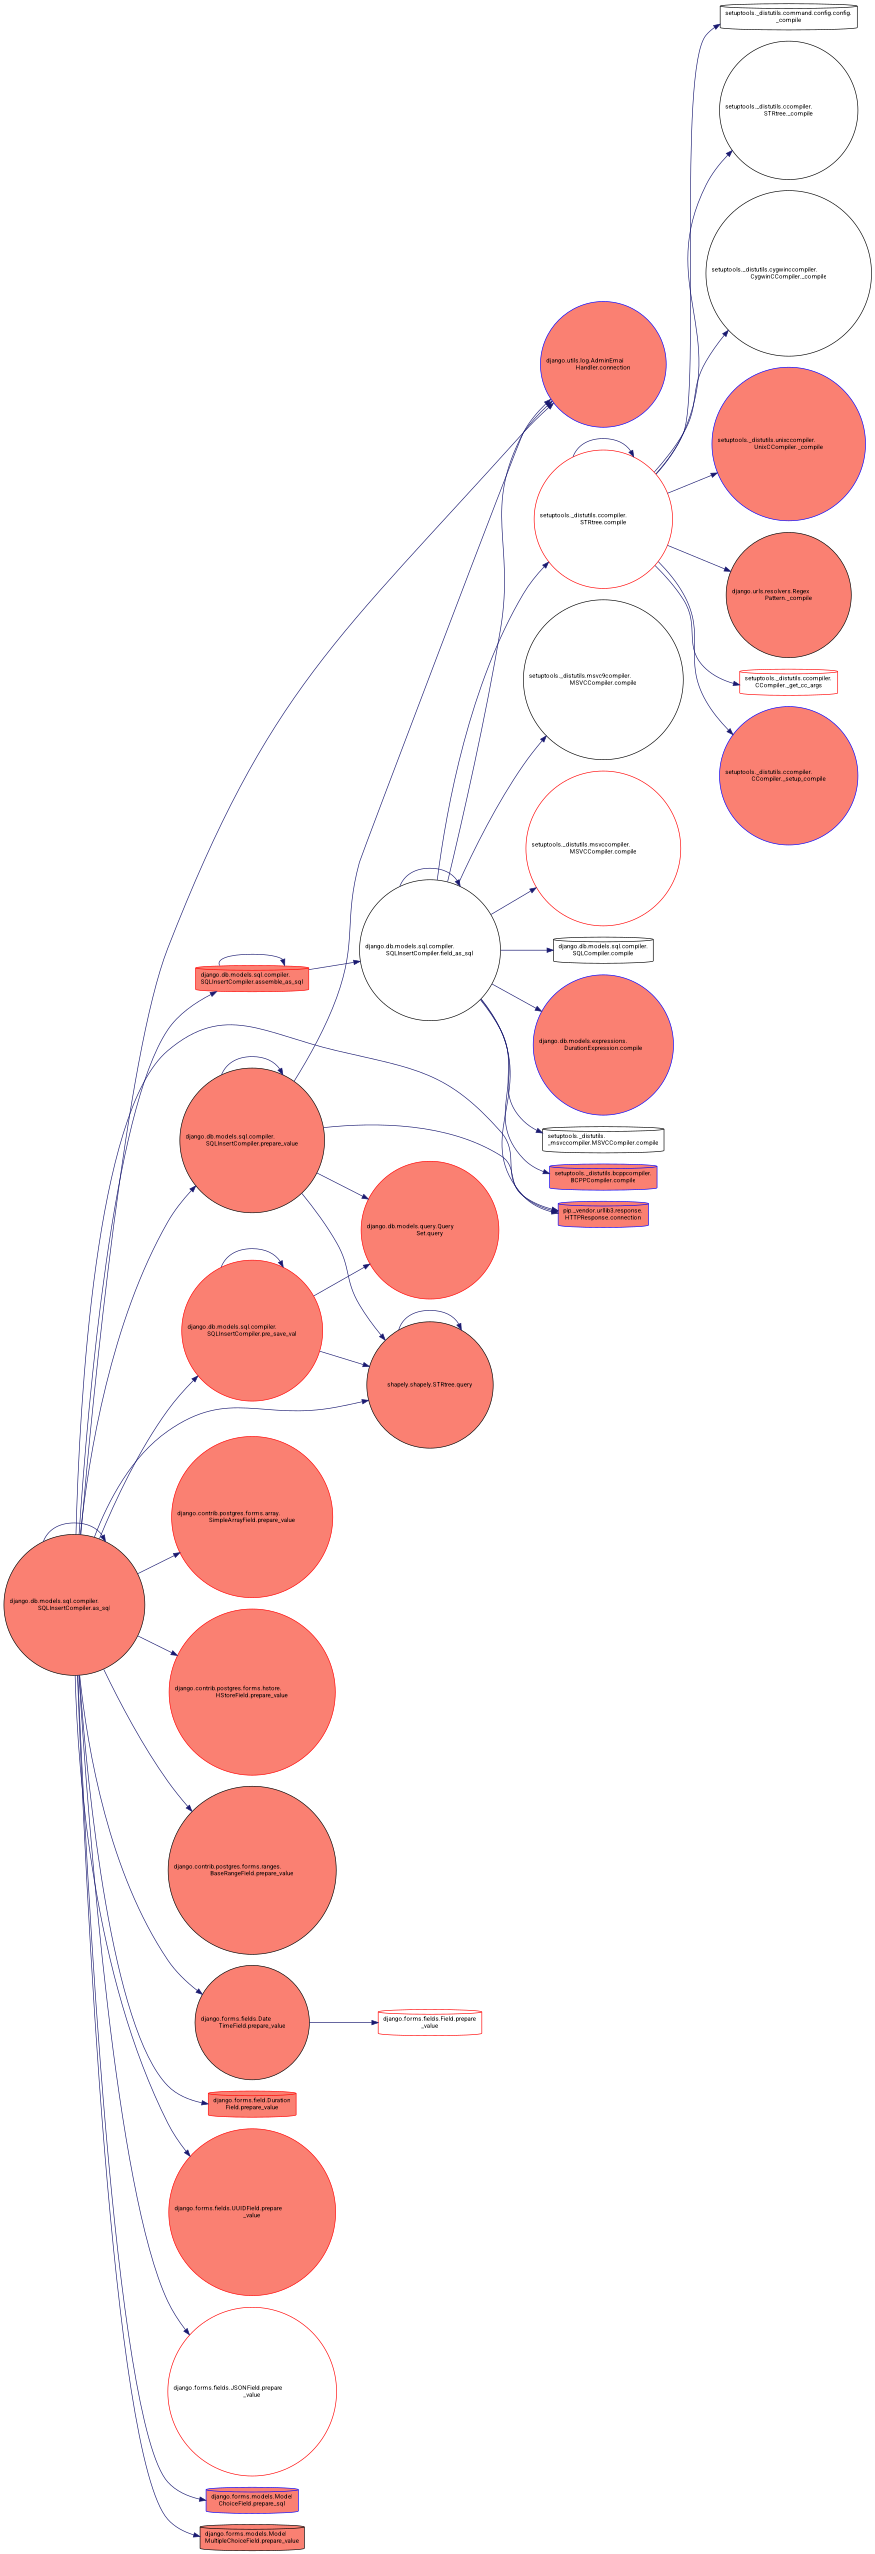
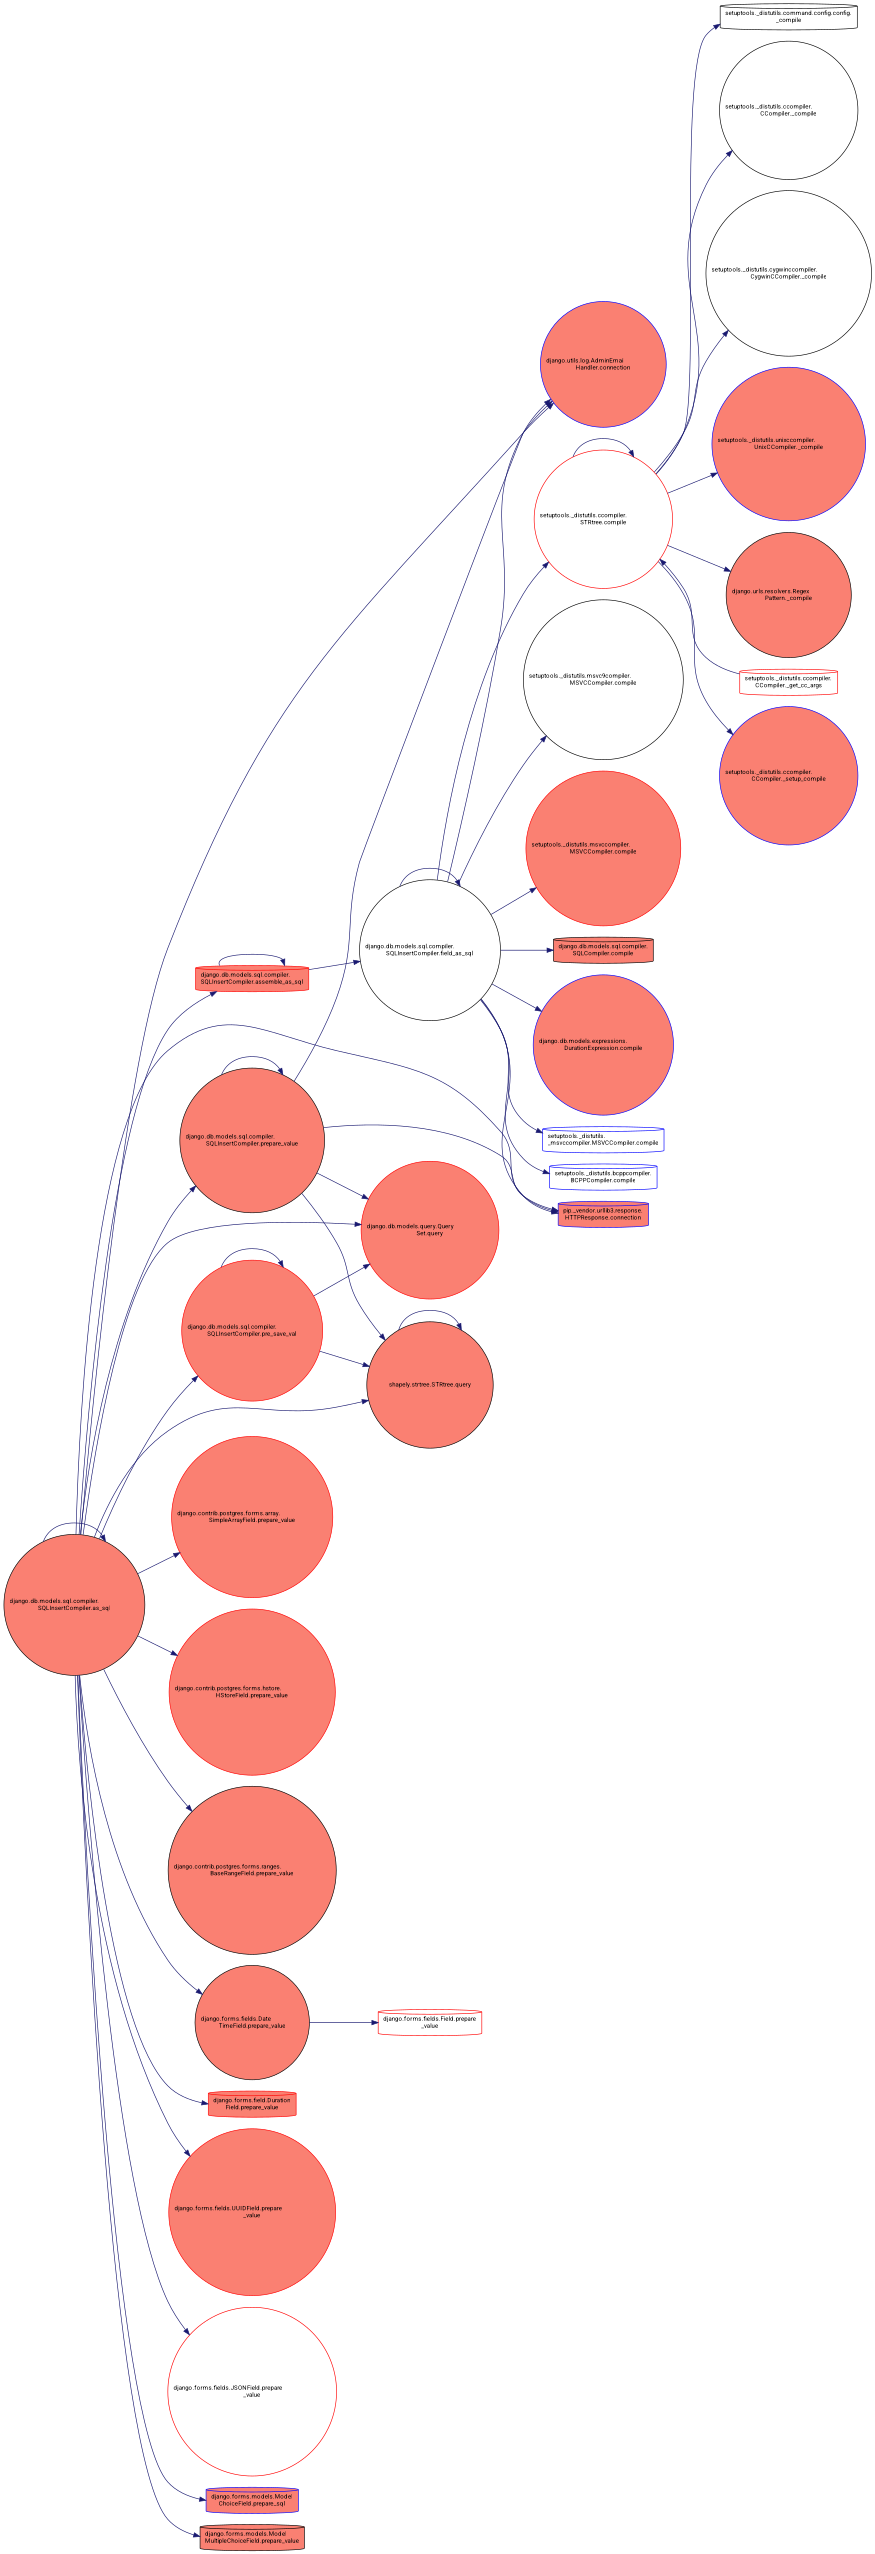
node "setuptools._distutils.ccompiler. STRtree._compile": label "setuptools._distutils.ccompiler. STRtree._compile" -> "setuptools._distutils.ccompiler. CCompiler._compile"
edge "setuptools._distutils.ccompiler. STRtree.compile" -> "setuptools._distutils.ccompiler. CCompiler._get_cc_args": reversed
node "setuptools._distutils.msvccompiler. MSVCCompiler.compile": fillcolor white -> salmon
node "django.db.models.sql.compiler. SQLCompiler.compile": fillcolor white -> salmon
node "setuptools._distutils. _msvccompiler.MSVCCompiler.compile": color black -> blue
node "setuptools._distutils.bcppcompiler. BCPPCompiler.compile": fillcolor salmon -> white
edge "django.db.models.sql.compiler. SQLInsertCompiler.as_sql" -> "django.db.models.query.Query Set.query": added
node "shapely.shapely.STRtree.query": label "shapely.shapely.STRtree.query" -> "shapely.strtree.STRtree.query"
